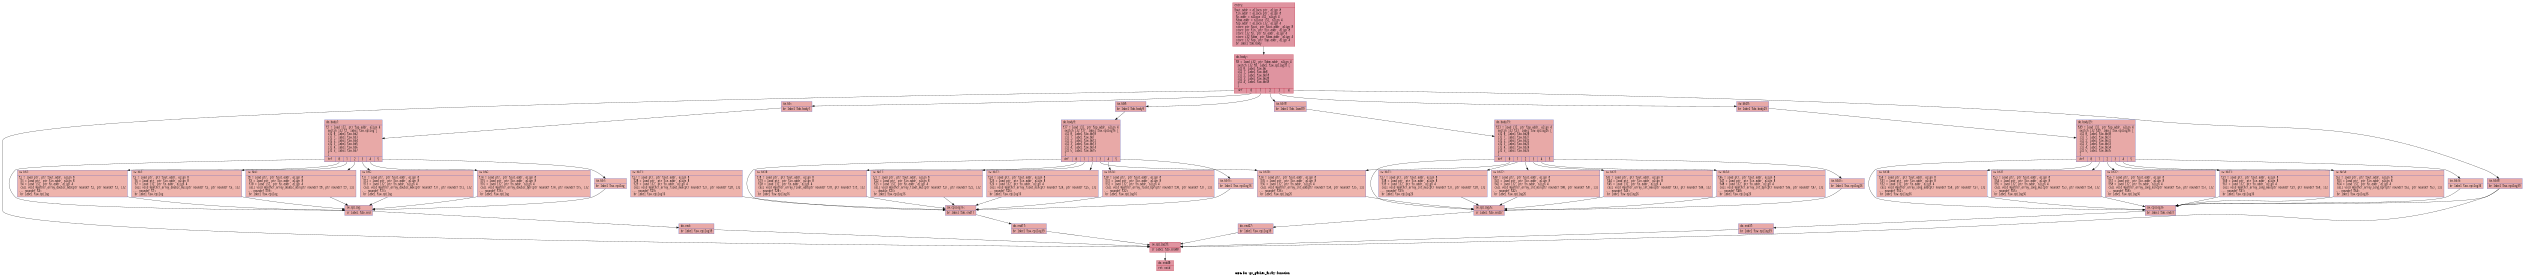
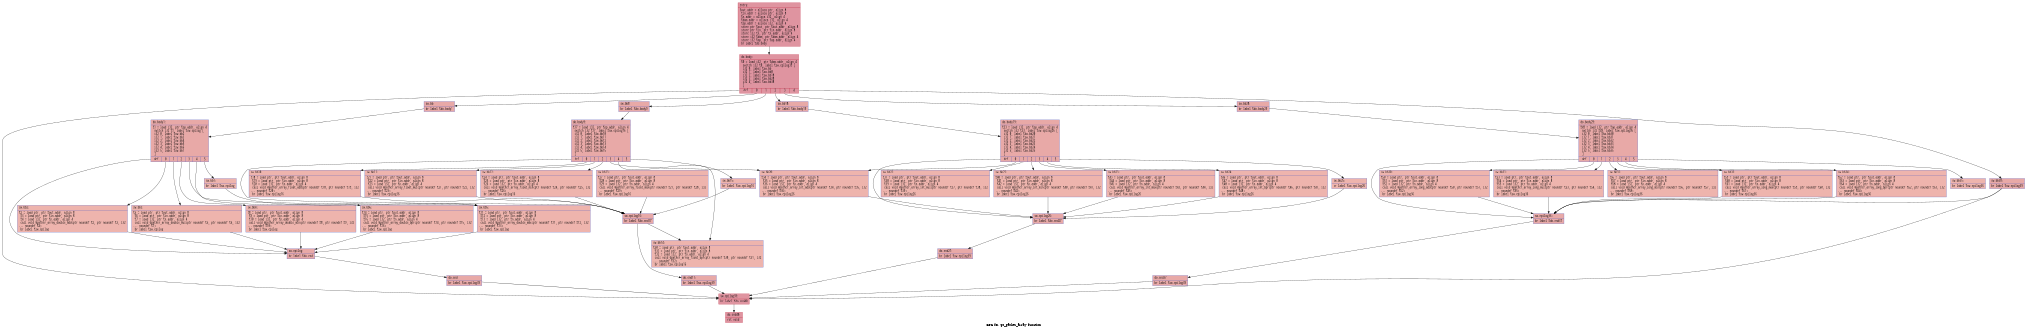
node "sw.bb18:": text "br label %do.load19" -> "br label %do.body19"
node "sw.bb11:": text "... double %23)" -> "... noundef %23)"
edge "sw.bb21:" -> "sw.epilog26:": removed
edge "sw.bb35:" -> "sw.epilog36:": removed
edge "sw.bb14:" -> "sw.epilog16:": reversed
edge "sw.bb7:" -> "sw.epilog:": now "sw.bb7:" -> "sw.bb5:"
